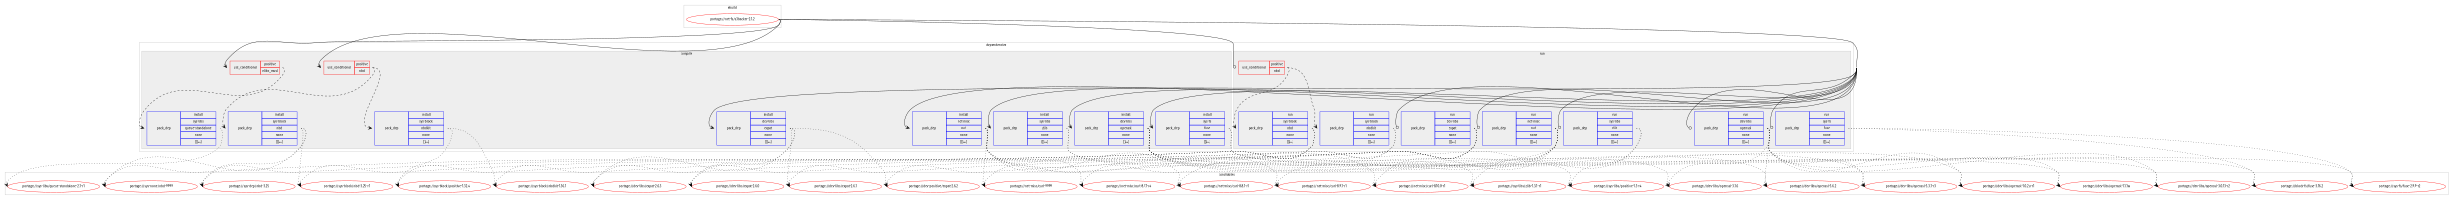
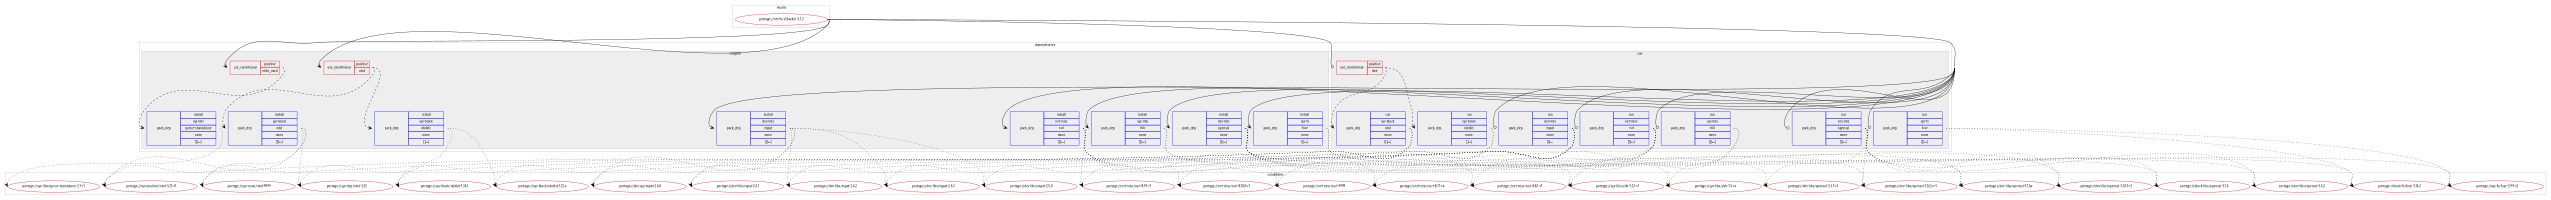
node "portage://sys-block/nbd-3.25-r1": label "portage://sys-block/nbd-3.25-r1" -> "portage://sys-positive/nbd-3.25-r1"
node "portage://sys-block/positive-1.32.4": label "portage://sys-block/positive-1.32.4" -> "portage://sys-block/nbdkit-1.32.4"
node "portage://dev-libs/expat-2.6.0": label "portage://dev-libs/expat-2.6.0" -> "portage://dev-sys/expat-2.6.0"
node "portage://dev-positive/expat-2.6.2": label "portage://dev-positive/expat-2.6.2" -> "portage://dev-libs/expat-2.6.2"
node "portage://dev-libs/expat-2.5.0": added
node "portage://sys-libs/positive-1.3-r4": label "portage://sys-libs/positive-1.3-r4" -> "portage://sys-libs/zlib-1.3-r4"
node "portage://dev-libs/openssl-3.1.6": label "portage://dev-libs/openssl-3.1.6" -> "portage://block-libs/openssl-3.1.6"
